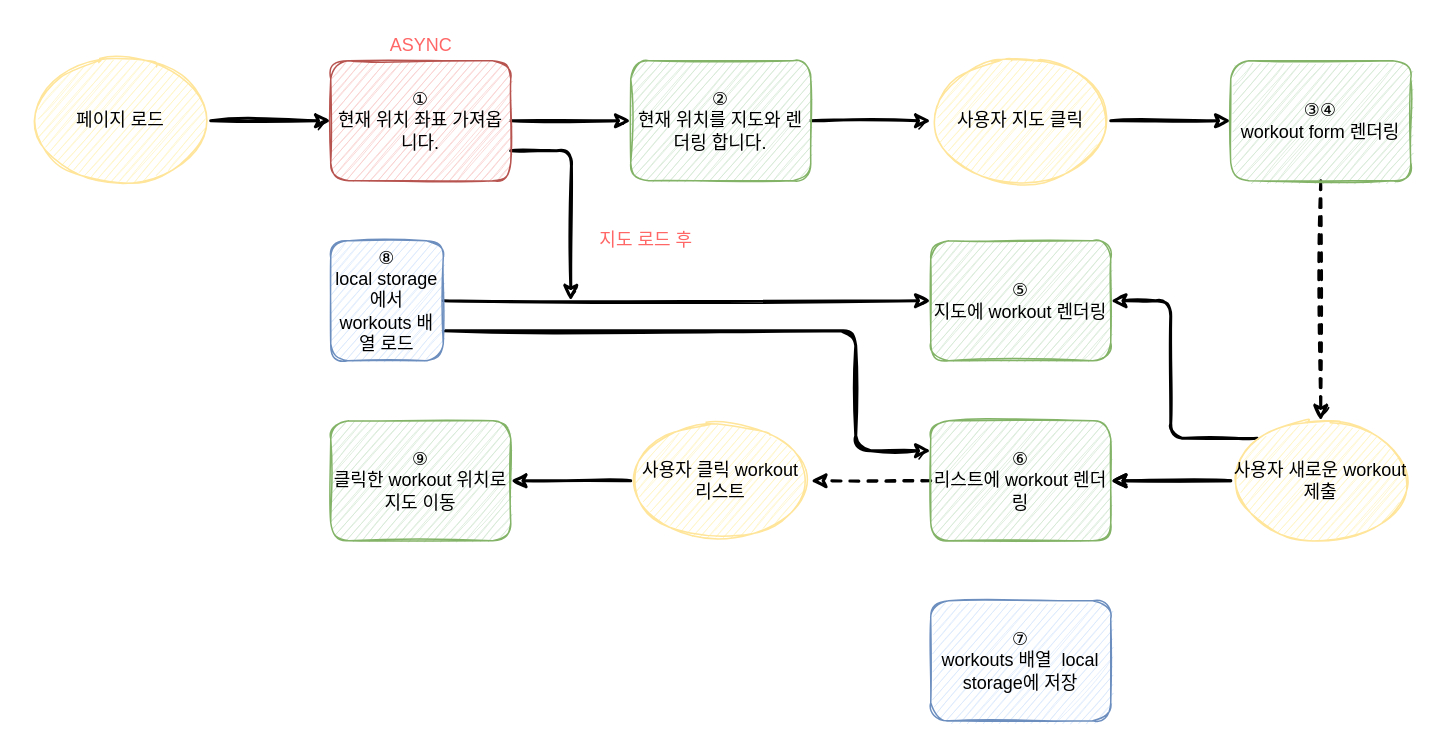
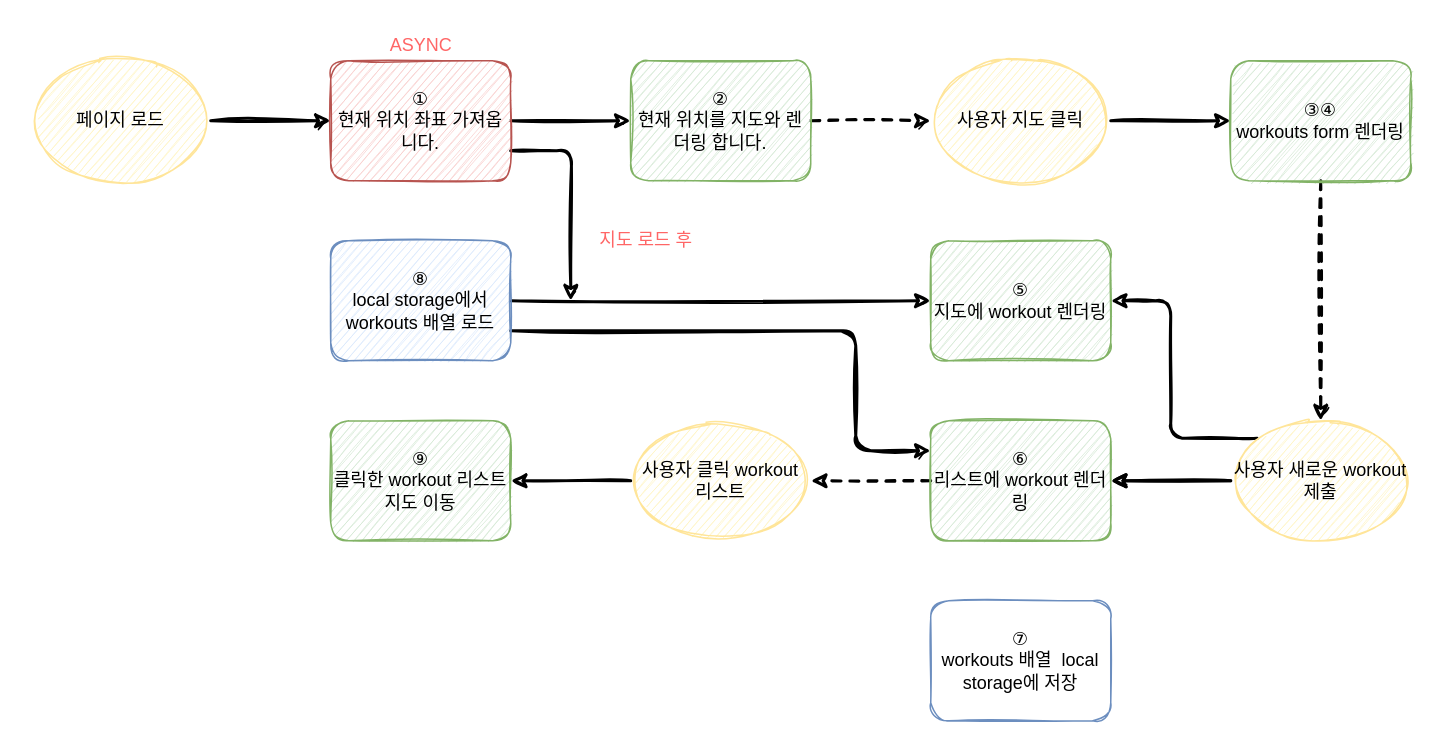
edge "② 현재 위치를 지도와 렌더링 합니다." -> "사용자 지도 클릭": style solid -> dashed
node "③④ workout form 렌더링": label "③④ workout form 렌더링" -> "③④ workouts form 렌더링"
node "⑧ local storage에서 workouts 배열 로드": size 113x120 -> 180x120
node "⑨ 클릭한 workout 위치로 지도 이동": label "⑨ 클릭한 workout 위치로 지도 이동" -> "⑨ 클릭한 workout 리스트 지도 이동"
node "⑦ workouts 배열 local storage에 저장": fillcolor #dae8fc -> #ffffff
